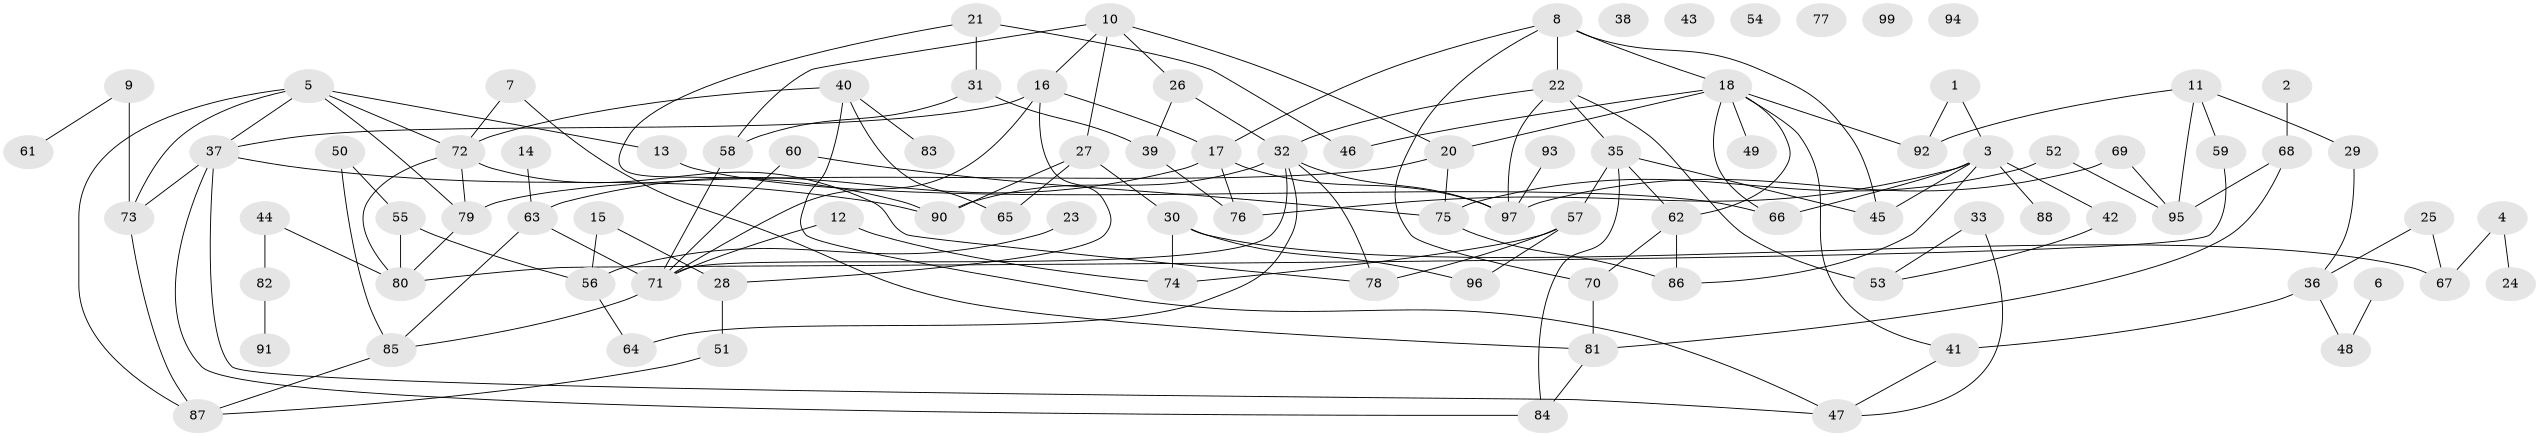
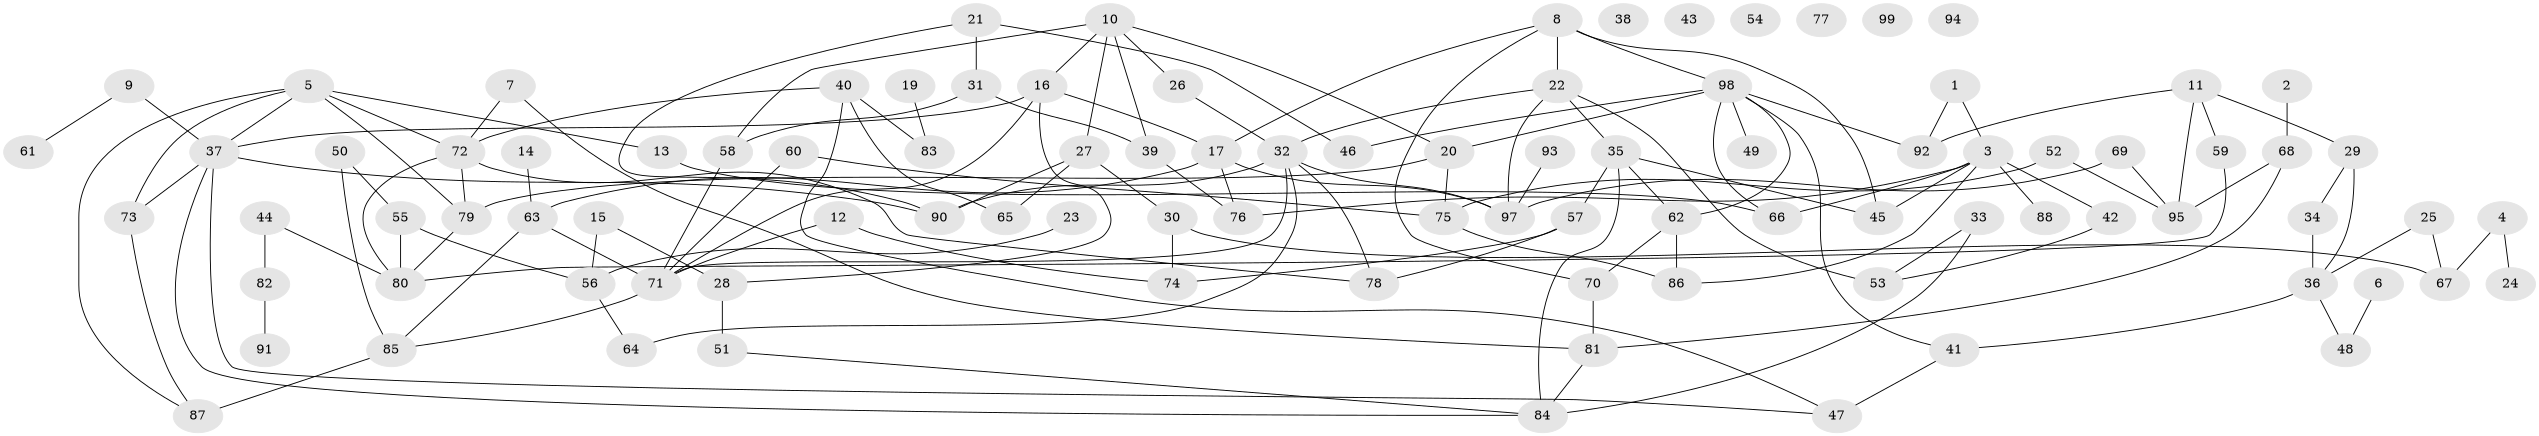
node "19": added
node "18": label "18" -> "98"
edge "26" -- "39": now "10" -- "39"
edge "9" -- "73": now "9" -- "37"
node "34": added
node "96": removed
edge "33" -- "47": now "33" -- "84"
edge "51" -- "87": now "51" -- "84"
